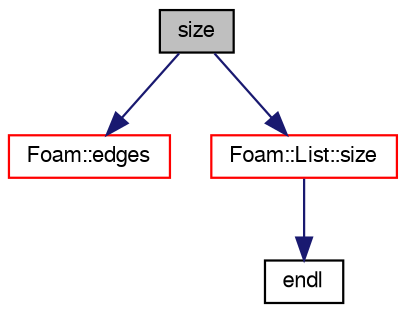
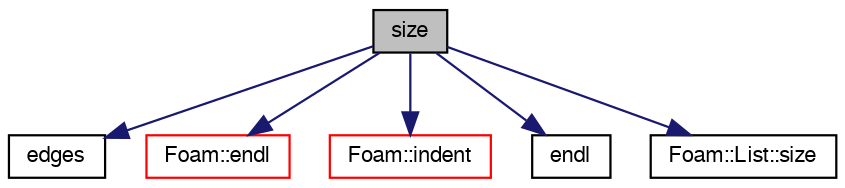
node "edges": added
node "Foam::edges": label "Foam::edges" -> "Foam::indent"
node "Foam::endl": added
node "Foam::List::size": color red -> black
edge "Foam::List::size" -> "endl": now "size" -> "endl"
